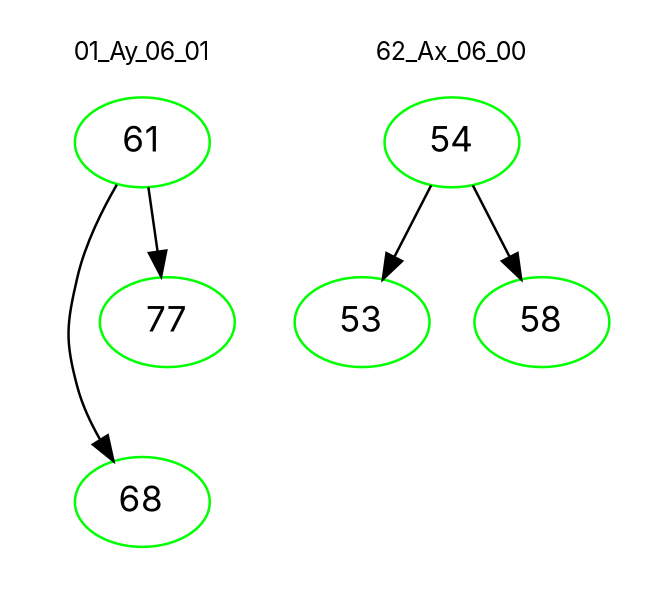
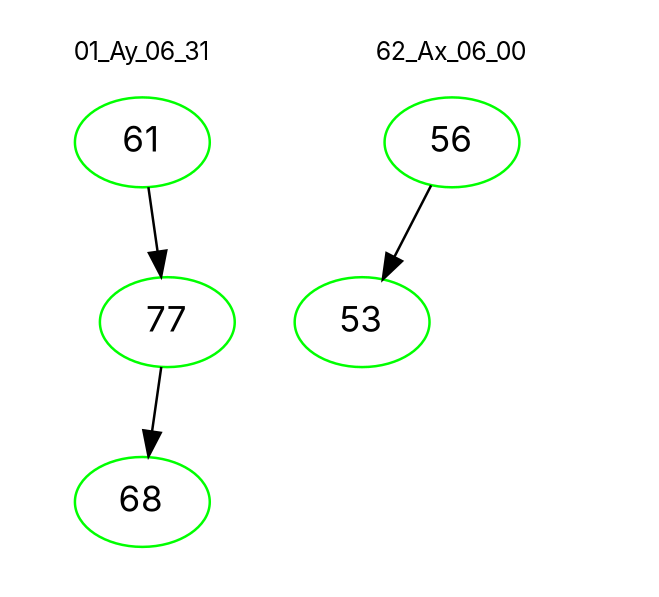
cluster "01_Ay_06_01": label "01_Ay_06_01" -> "01_Ay_06_31"
node "54": label "54" -> "56"
edge "61" -> "68": now "77" -> "68"
node "58": removed
